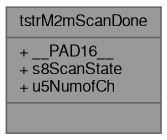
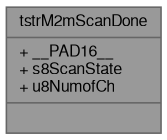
node "tstrM2mScanDone": text "+ u5NumofCh" -> "+ u8NumofCh"
